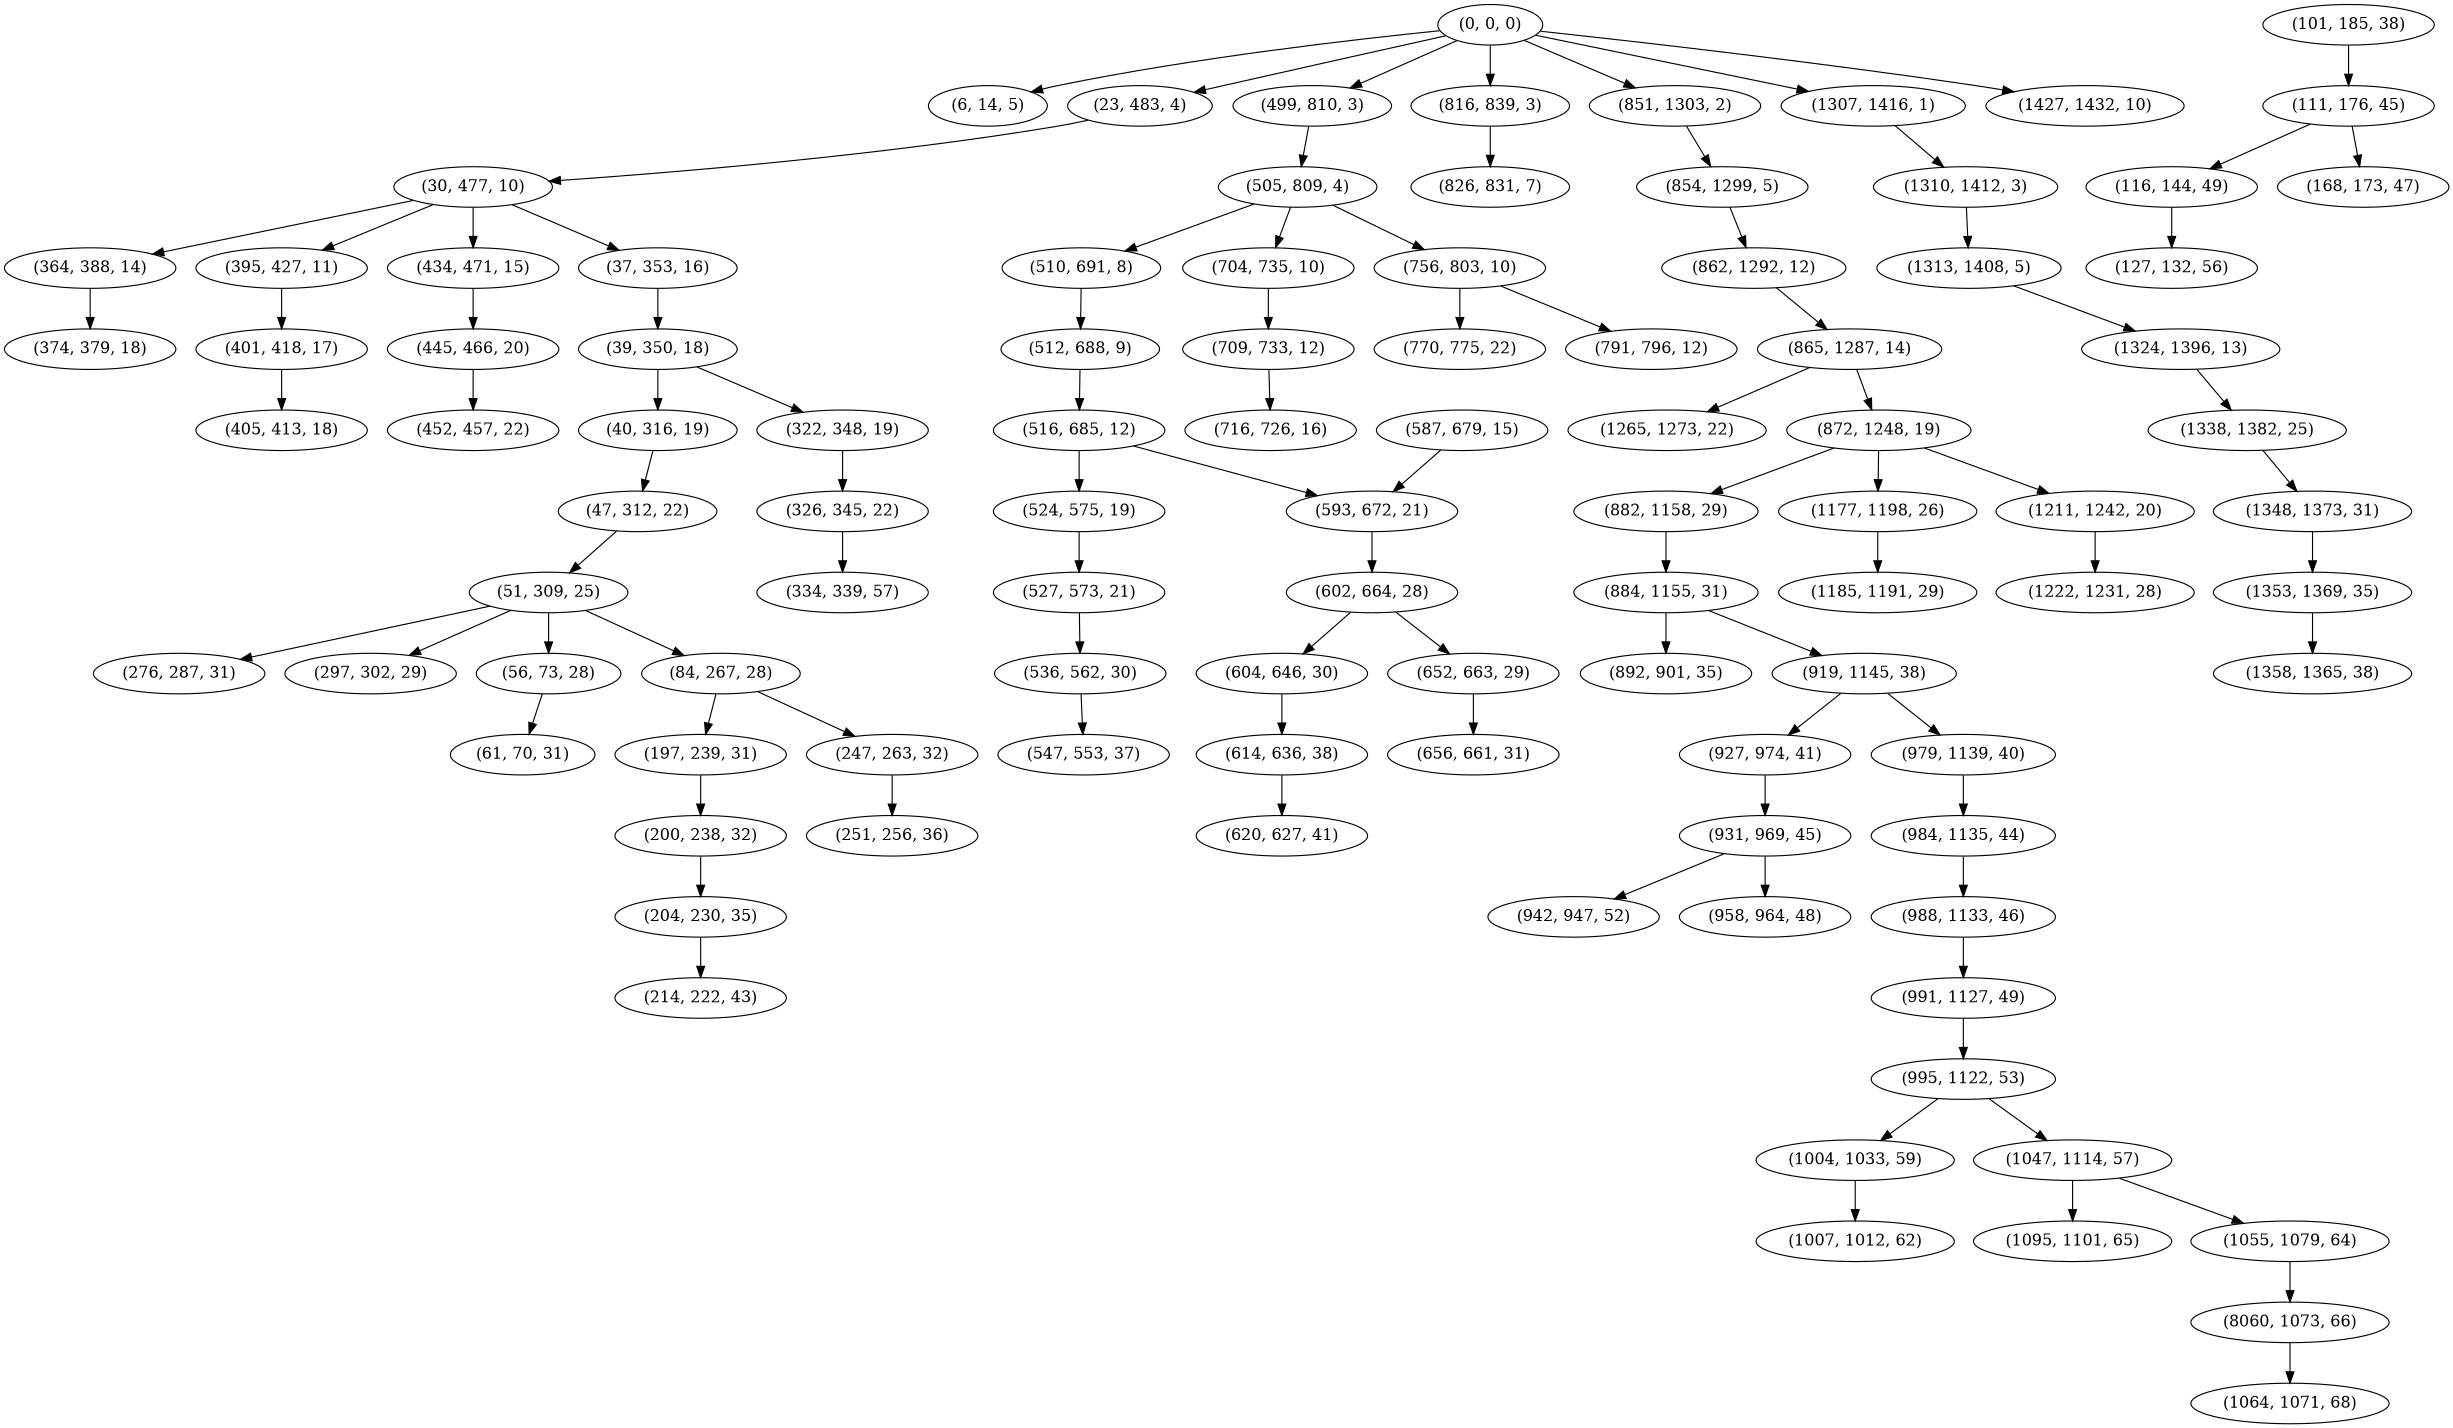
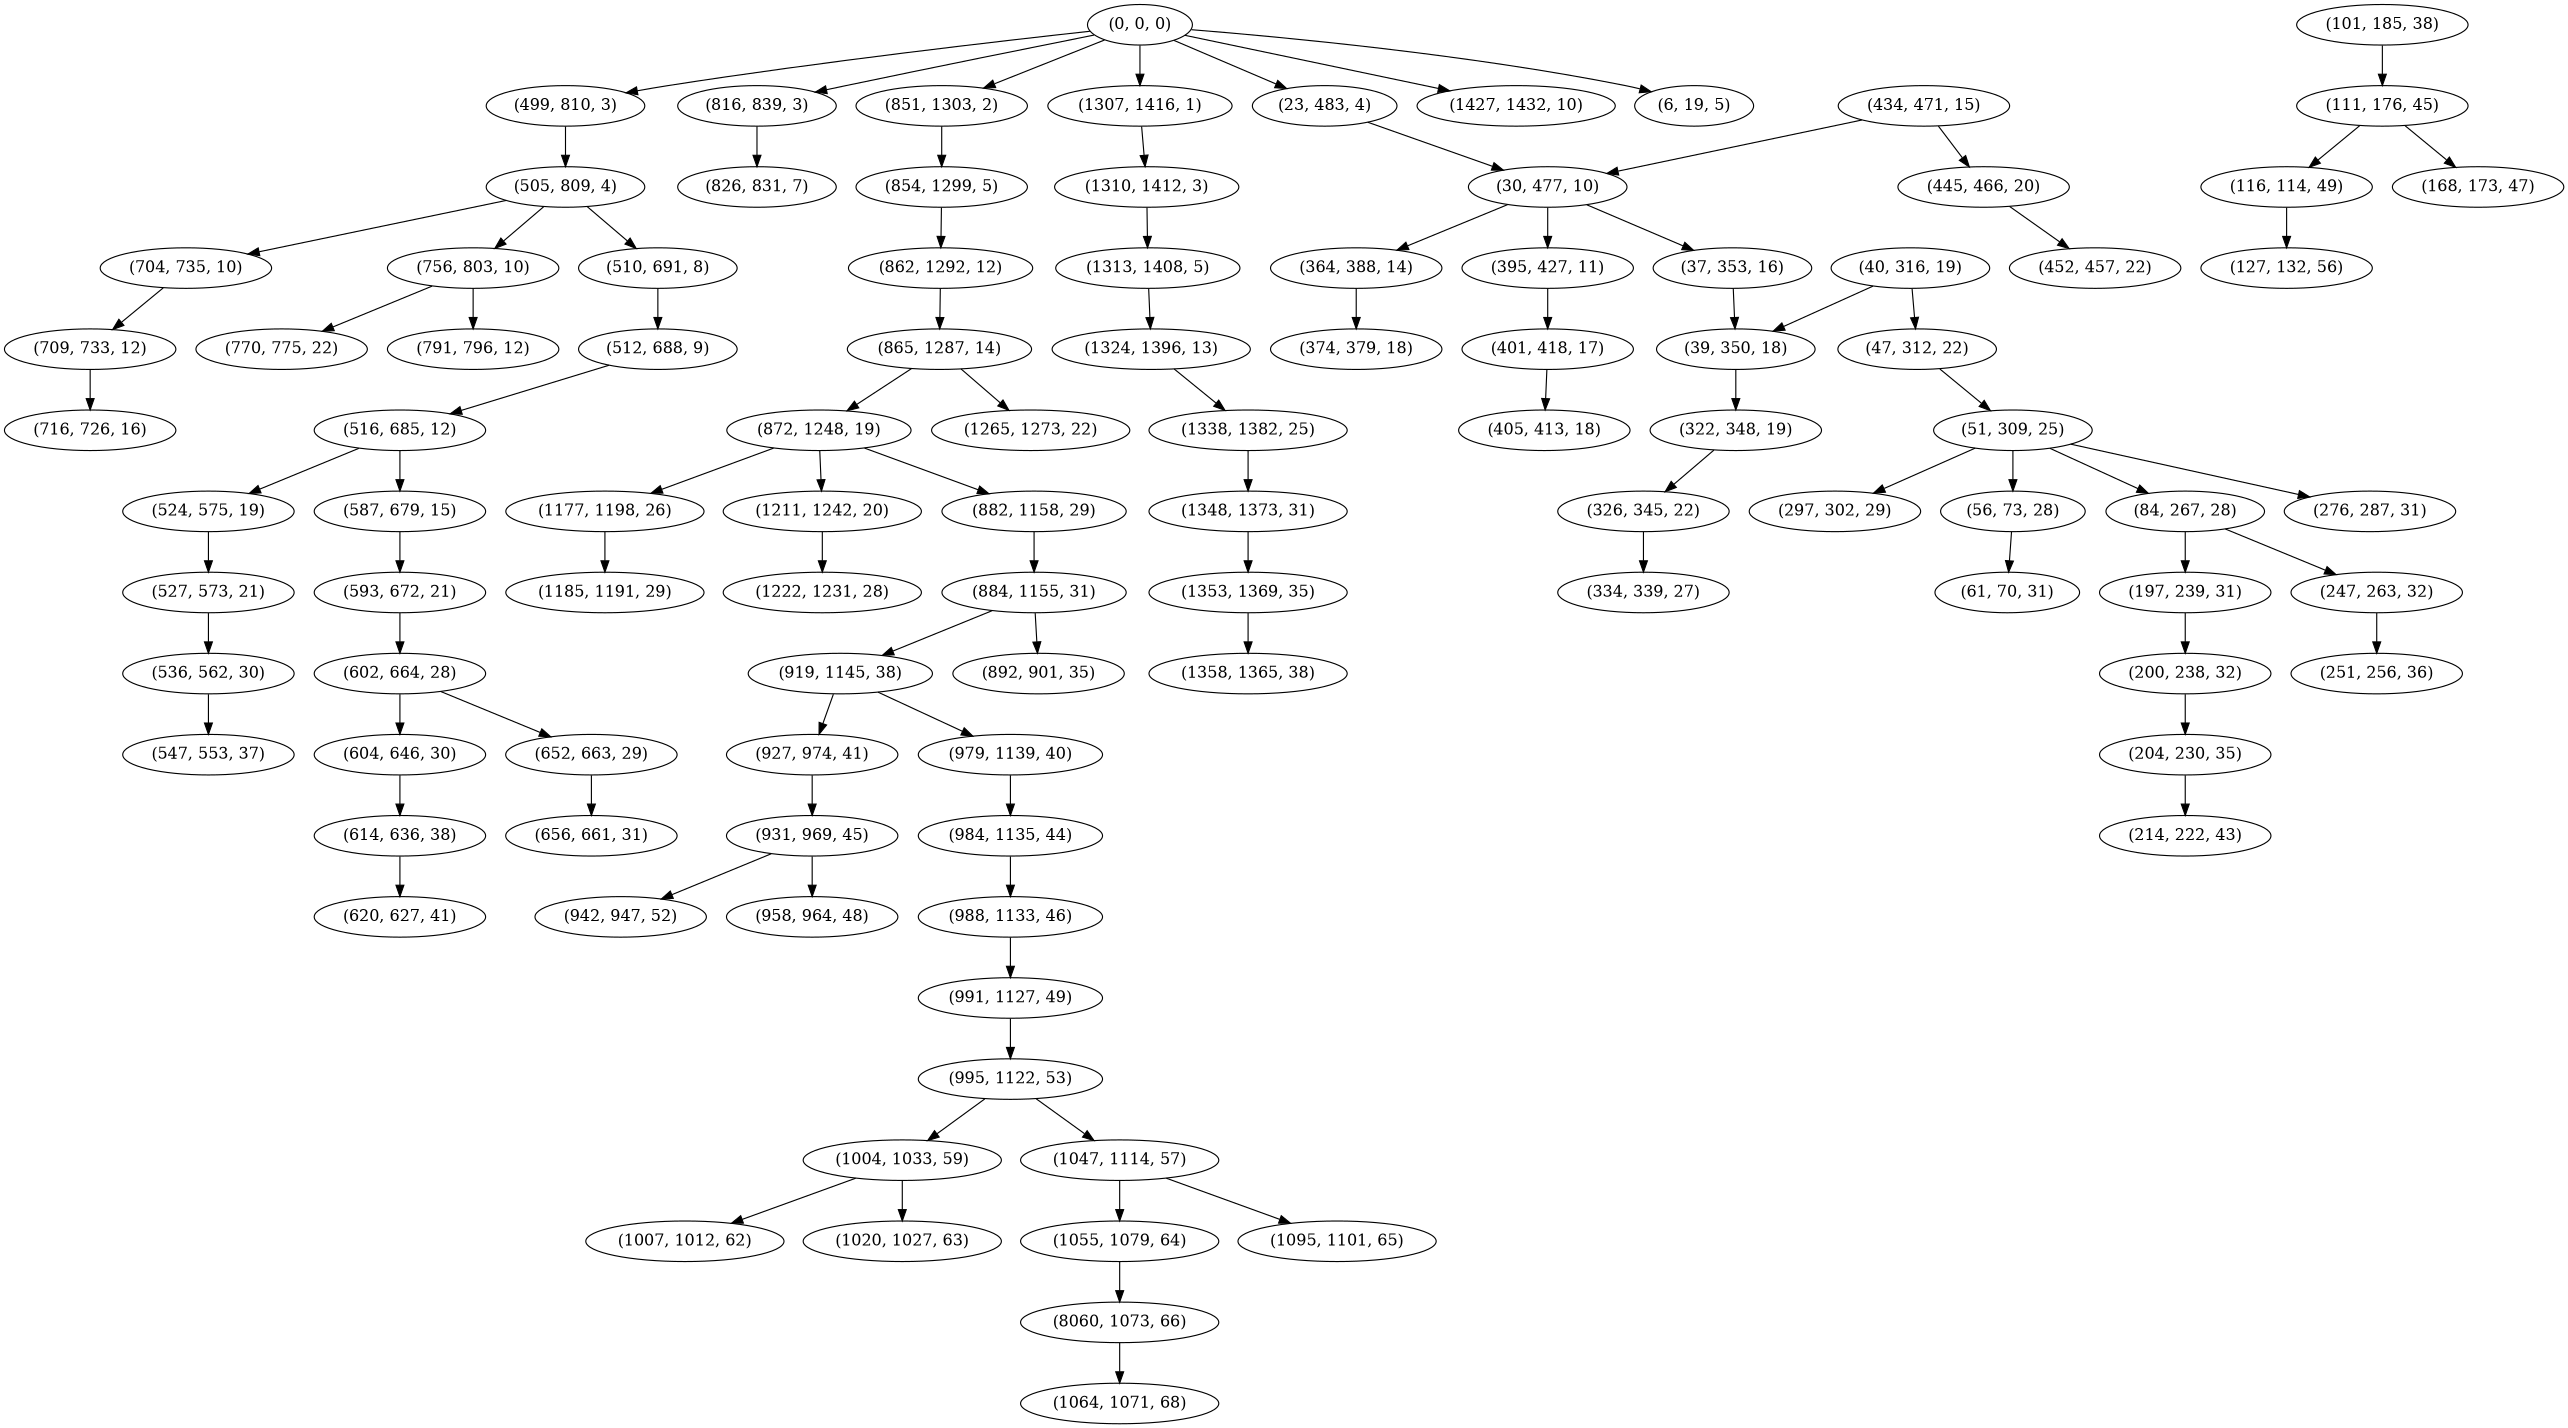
node "(6, 14, 5)": label "(6, 14, 5)" -> "(6, 19, 5)"
node "(116, 144, 49)": label "(116, 144, 49)" -> "(116, 114, 49)"
edge "(30, 477, 10)" -> "(434, 471, 15)": reversed
edge "(39, 350, 18)" -> "(40, 316, 19)": reversed
edge "(516, 685, 12)" -> "(593, 672, 21)": now "(516, 685, 12)" -> "(587, 679, 15)"
node "(334, 339, 57)": label "(334, 339, 57)" -> "(334, 339, 27)"
node "(1020, 1027, 63)": added
